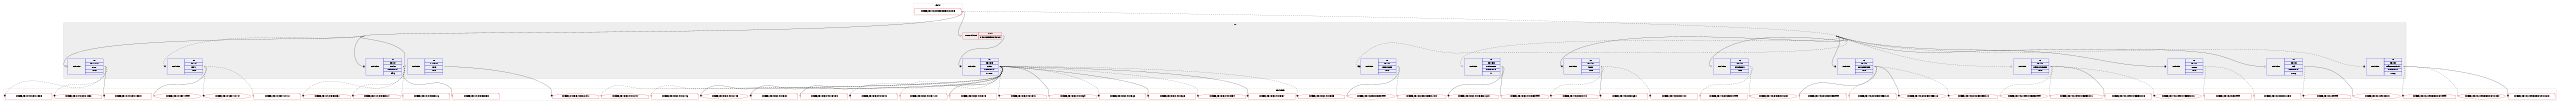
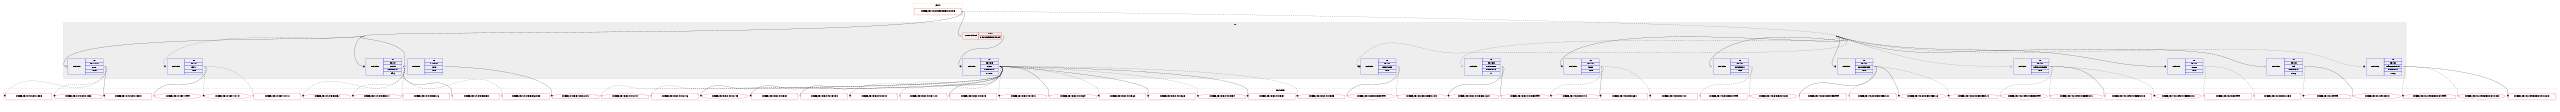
node "portage://dev-util/cmake-3.16.0_rc3": added
